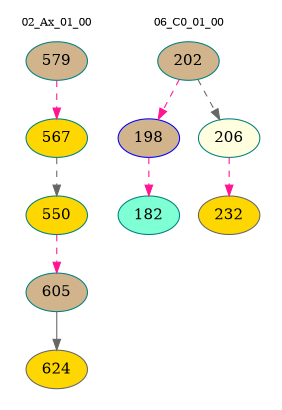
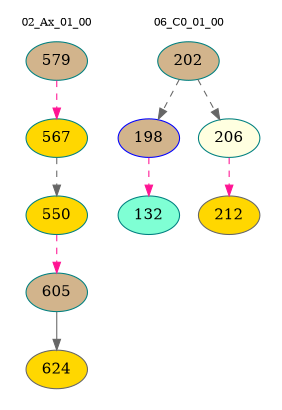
edge "202" -> "198": color deeppink -> gray40
node "182": label "182" -> "132"
node "232": label "232" -> "212"
